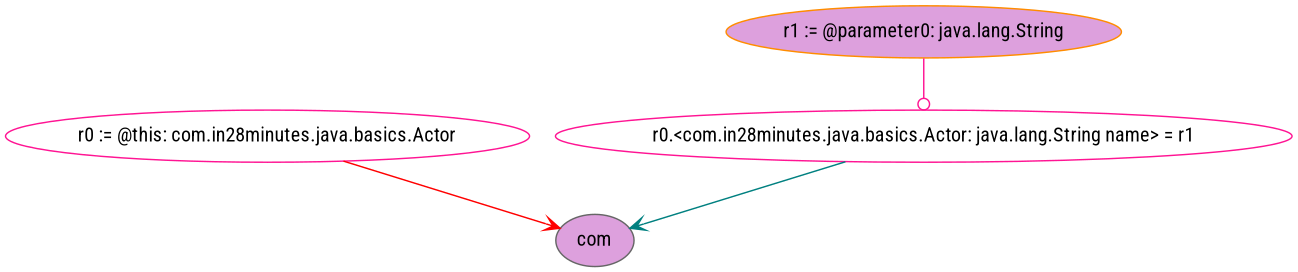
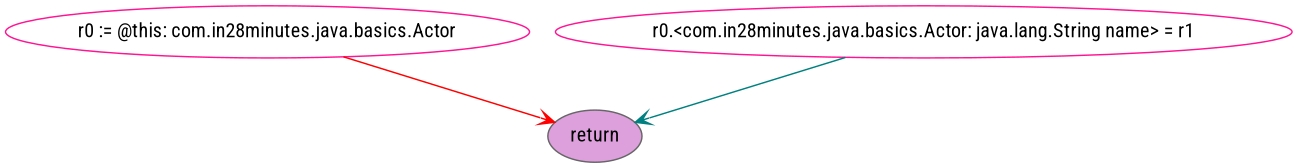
node "r1 := @parameter0: java.lang.String": removed
node "com": label "com" -> "return"
